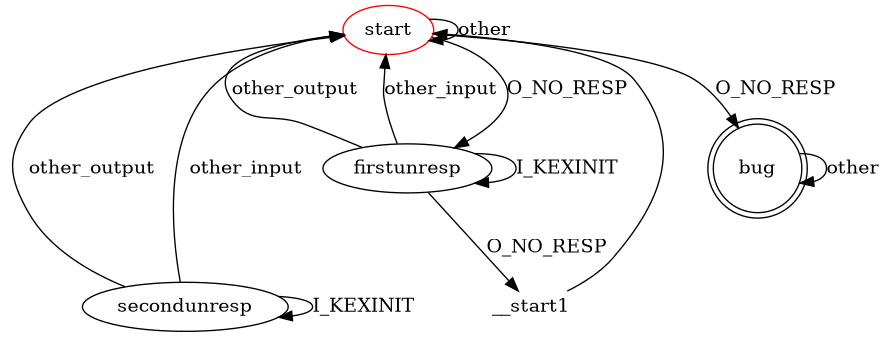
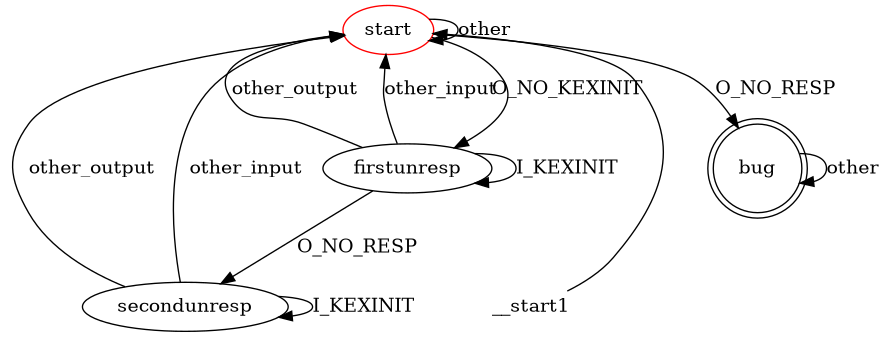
edge "start" -> "firstunresp": label "O_NO_RESP" -> "O_NO_KEXINIT"
edge "firstunresp" -> "__start1": now "firstunresp" -> "secondunresp"
